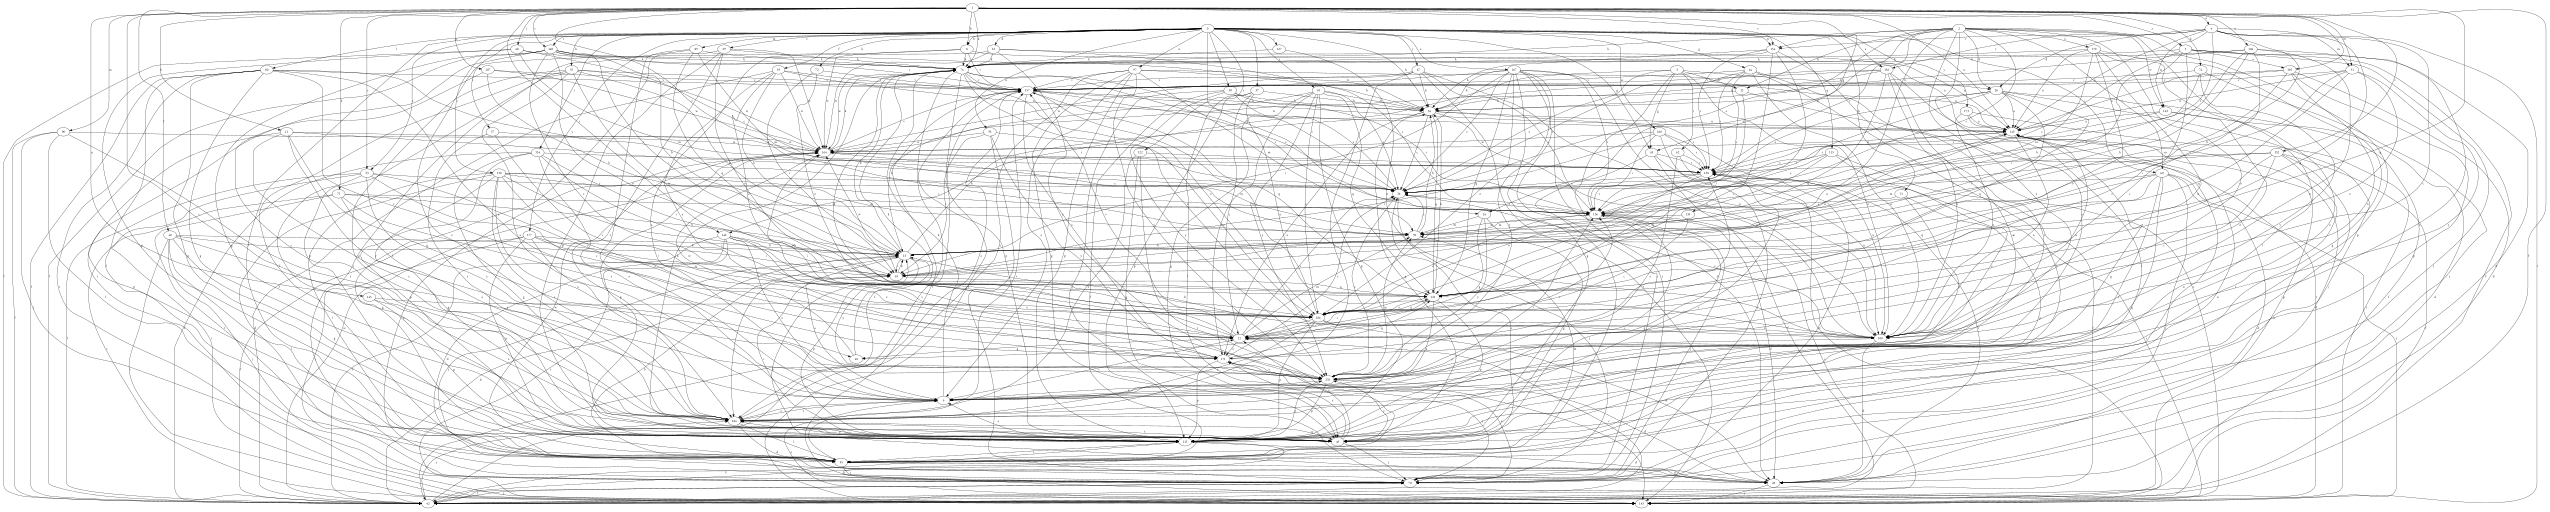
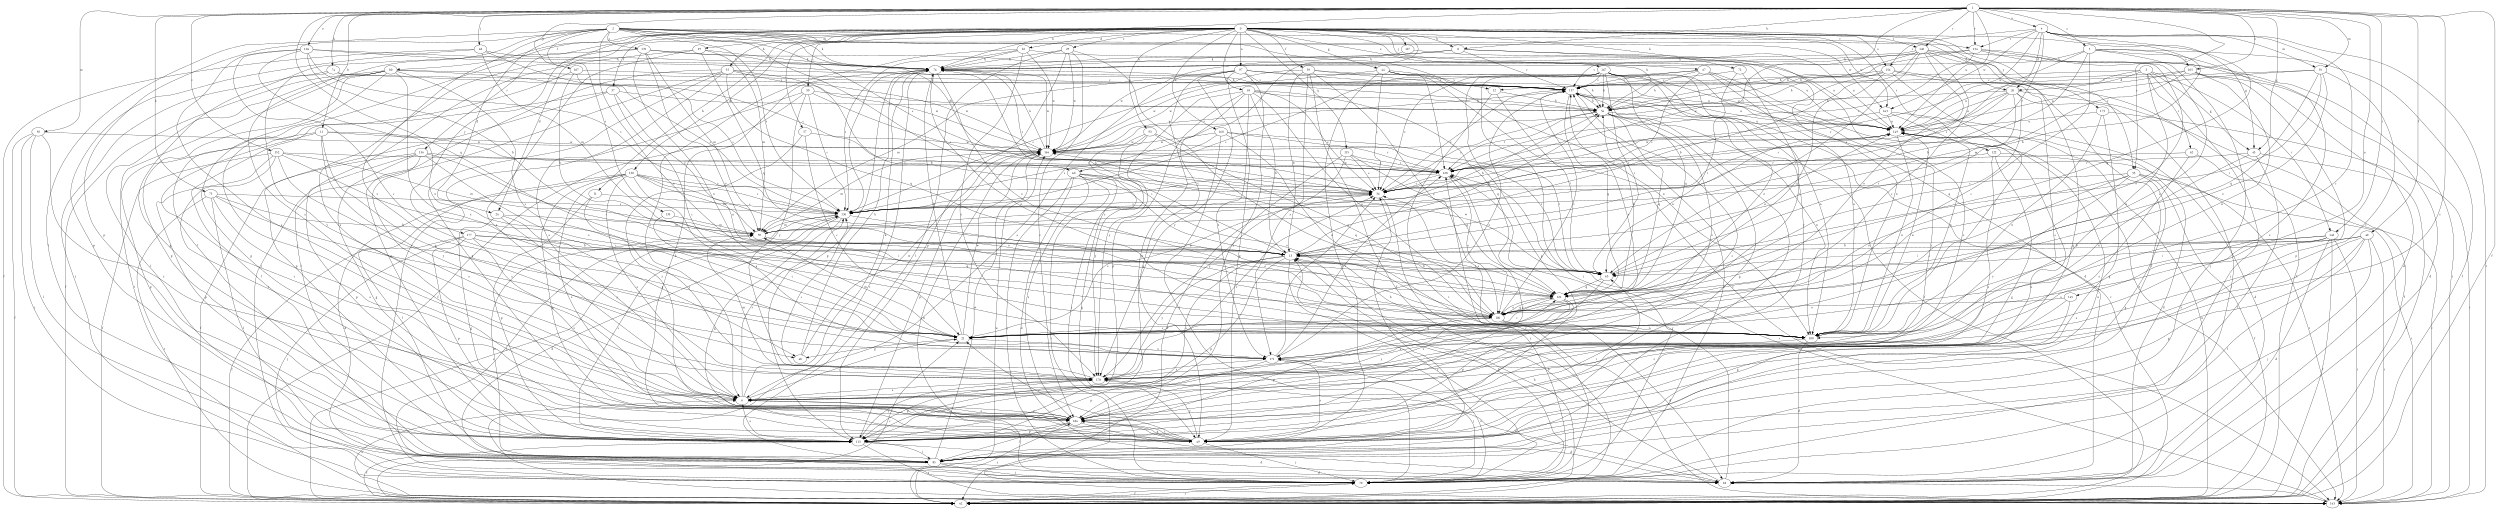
edge "0" -> "154": now "0" -> "163"
edge "106" -> "184": removed, label "z"
